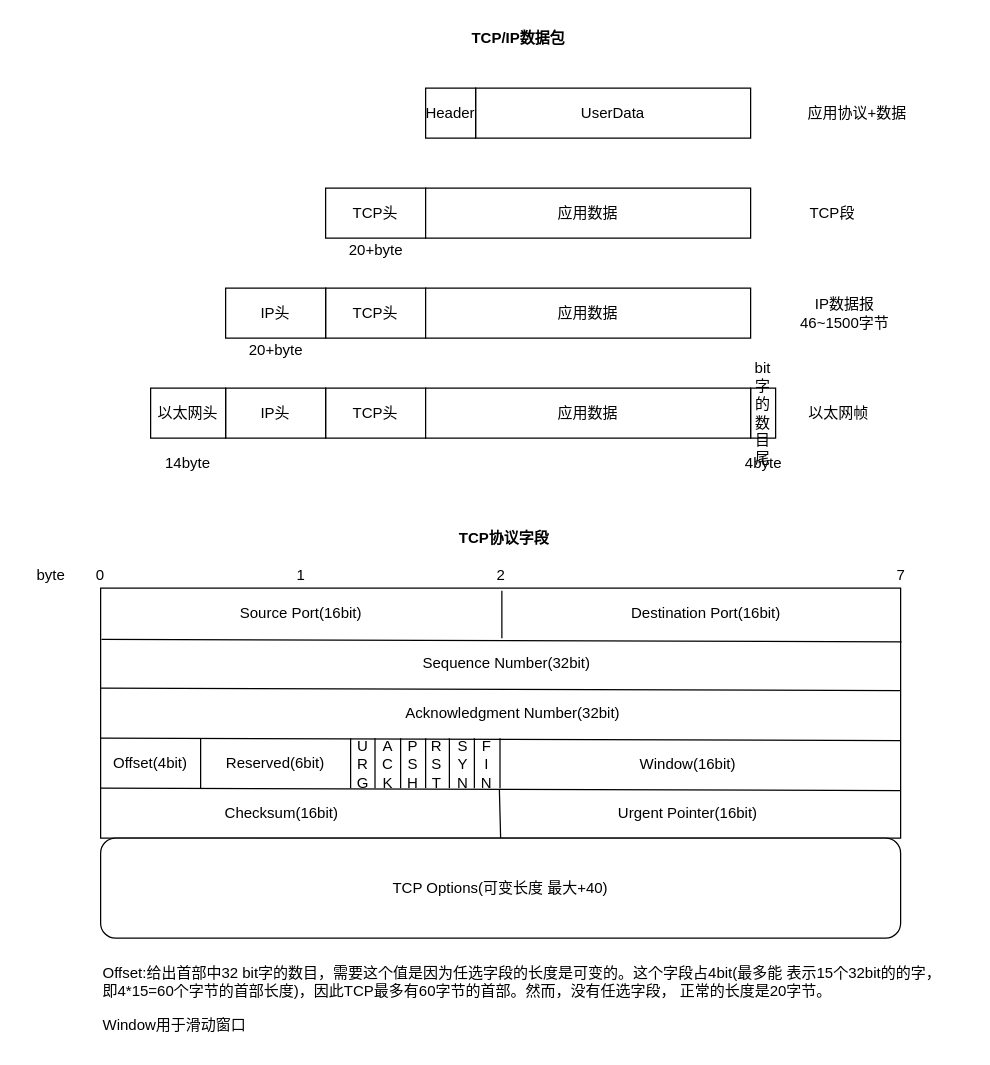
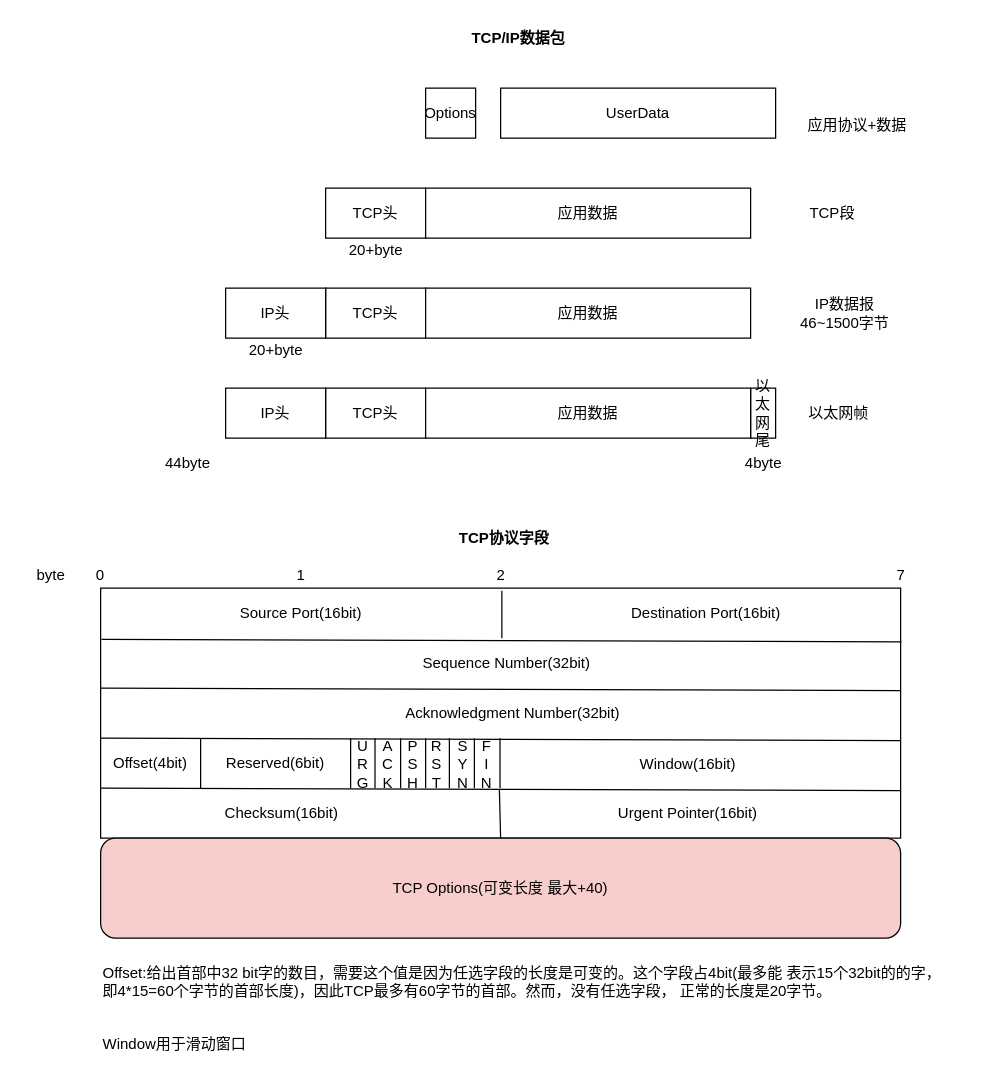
node "Header": label "Header" -> "Options"
node "UserData": moved (613, 113) -> (638, 113)
node "应用协议+数据": moved (857, 113) -> (857, 126)
node "以太网头": removed
node "bit字的数目 尾": label "bit字的数目 尾" -> "以太网 尾"
node "14byte": label "14byte" -> "44byte"
node "TCP Options(可变长度 最大+40)": fillcolor #ffffff -> #f8cecc
node "Window用于滑动窗口": moved (194, 1026) -> (194, 1044)
